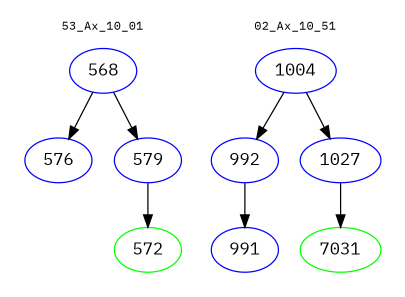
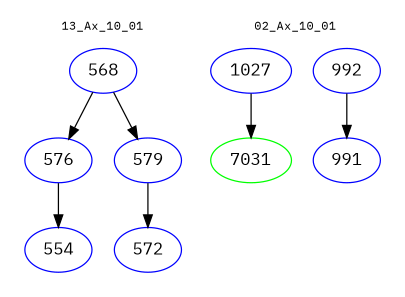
cluster "53_Ax_10_01": label "53_Ax_10_01" -> "13_Ax_10_01"
cluster "02_Ax_10_51": label "02_Ax_10_51" -> "02_Ax_10_01"
node "1004": removed
node "554": added
node "572": color green -> blue
